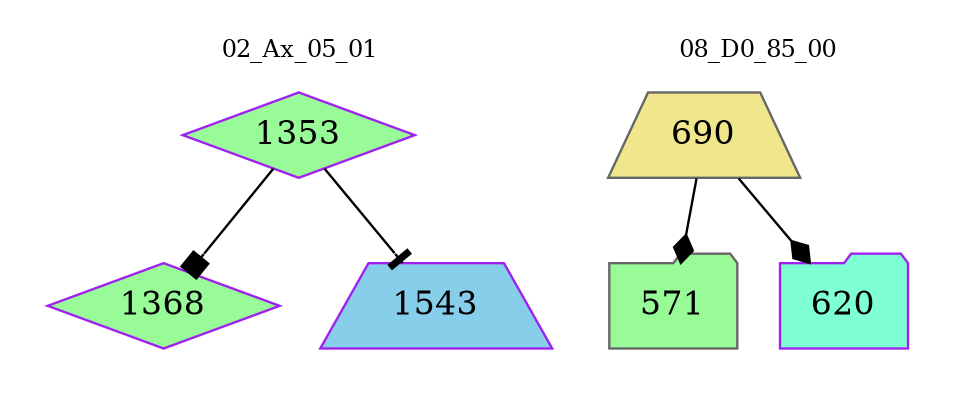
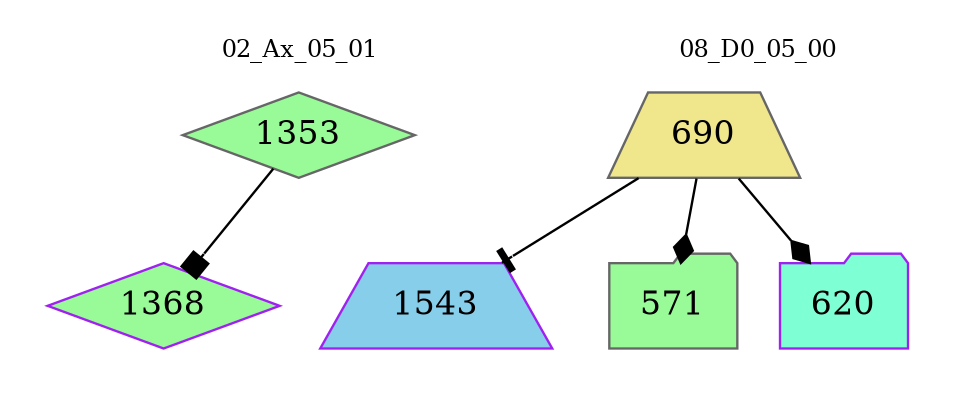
cluster "08_D0_85_00": label "08_D0_85_00" -> "08_D0_05_00"
node "1353": color purple -> gray40
edge "1353" -> "1543": now "690" -> "1543"
